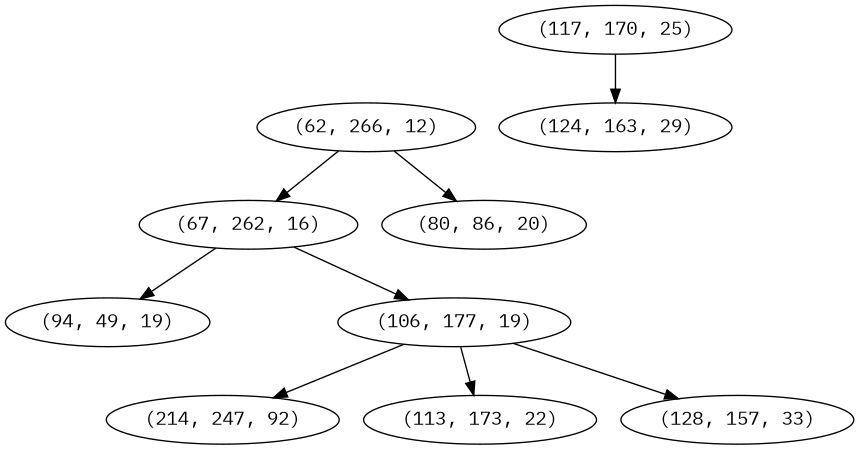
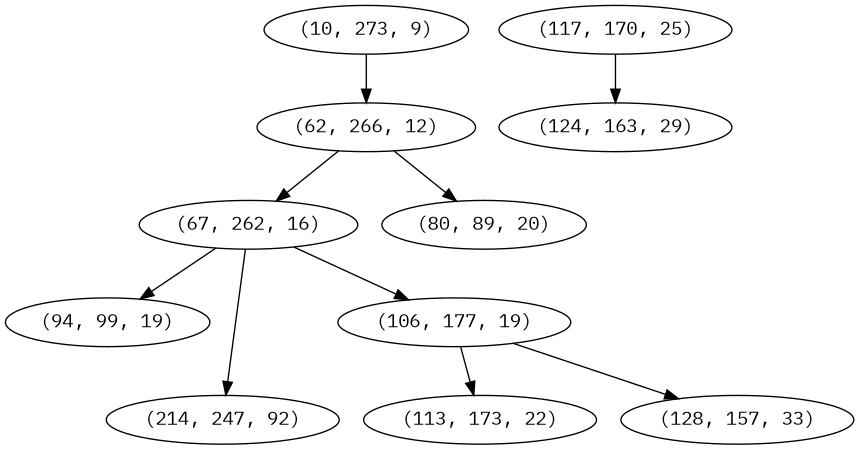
node "(10, 273, 9)": added
node "(80, 86, 20)": label "(80, 86, 20)" -> "(80, 89, 20)"
node "(94, 49, 19)": label "(94, 49, 19)" -> "(94, 99, 19)"
edge "(106, 177, 19)" -> "(214, 247, 92)": now "(67, 262, 16)" -> "(214, 247, 92)"
